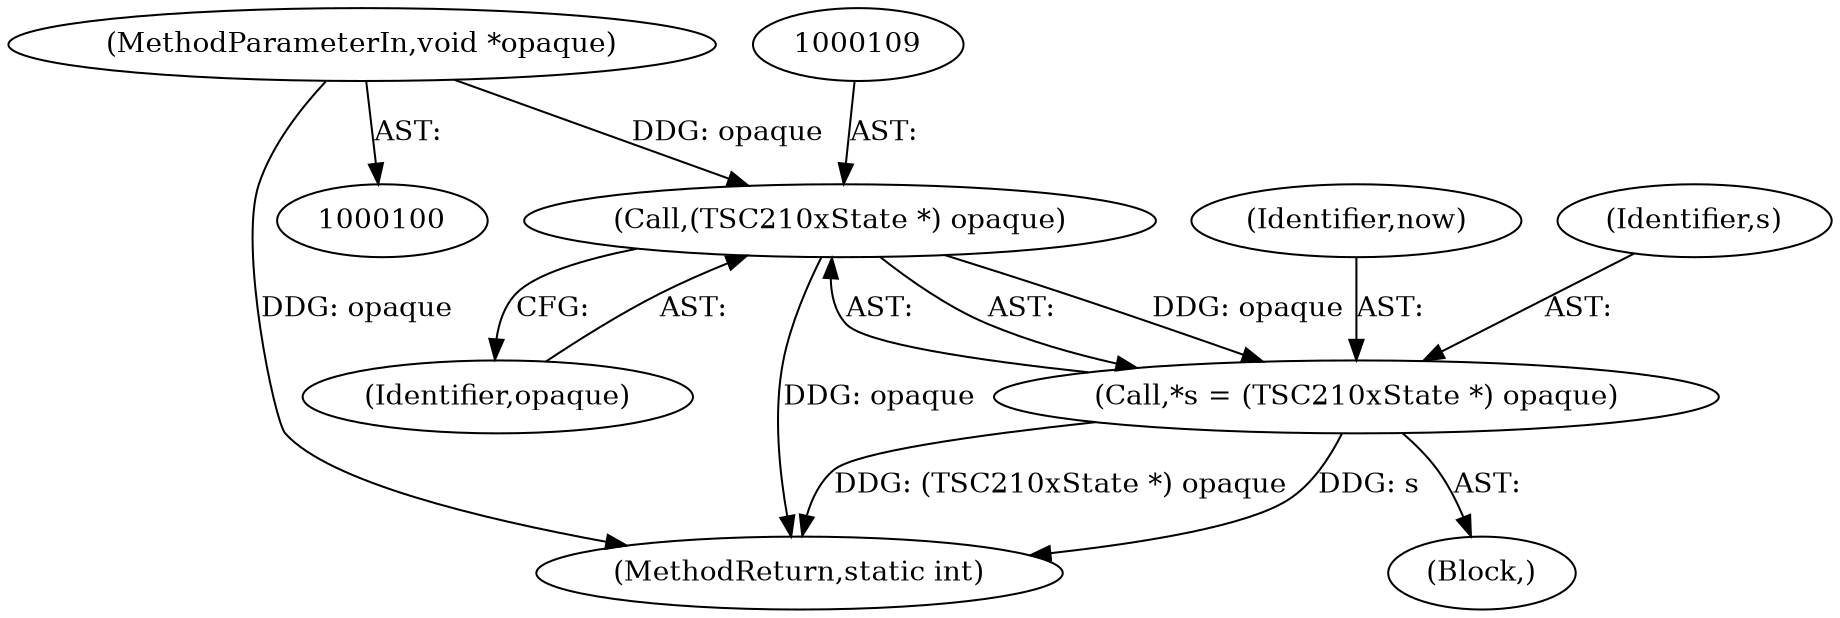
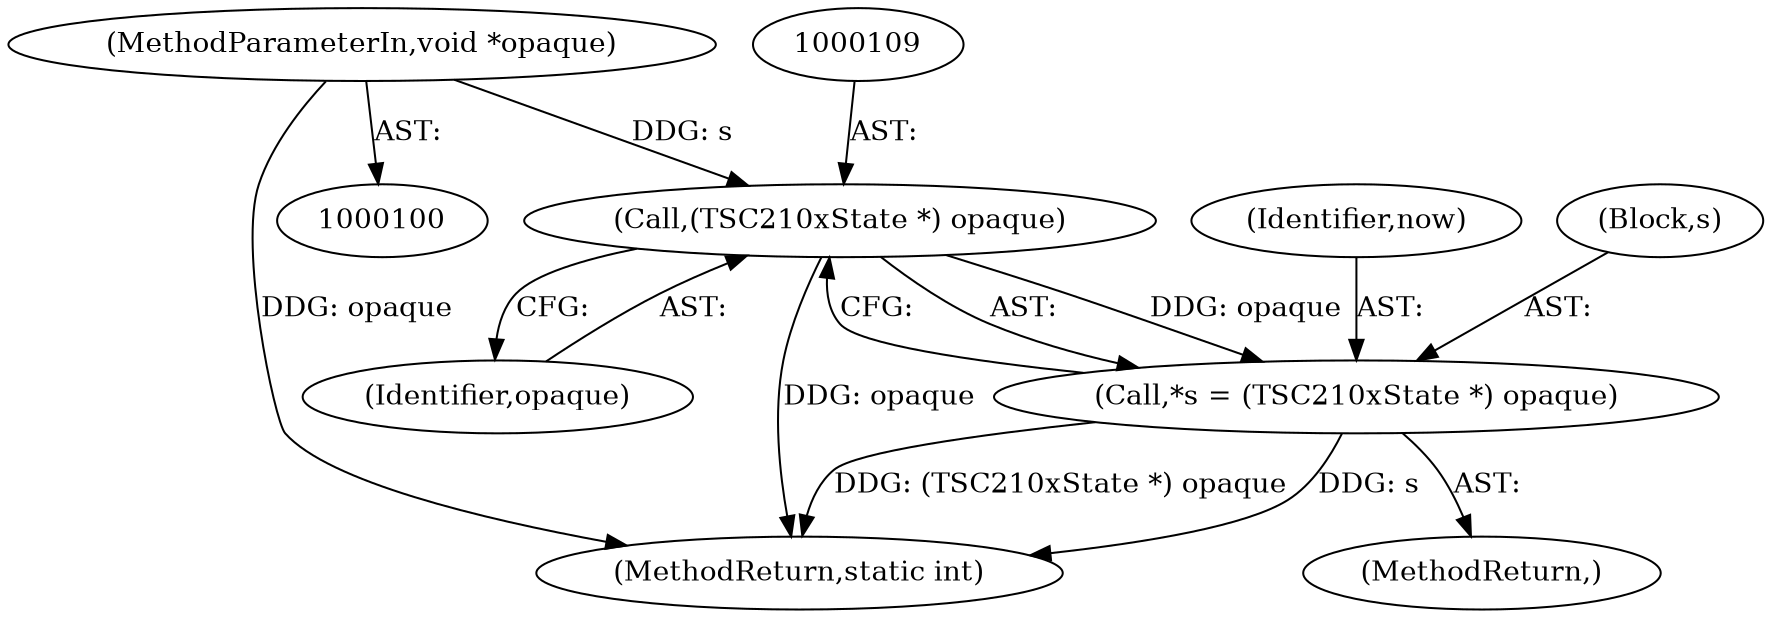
edge "(MethodParameterIn,void *opaque)" -> "(Call,(TSC210xState *) opaque)": label "DDG: opaque" -> "DDG: s"
node "(Identifier,s)": label "(Identifier,s)" -> "(Block,s)"
edge "(Call,*s = (TSC210xState *) opaque)" -> "(Call,(TSC210xState *) opaque)": label "AST: " -> "CFG: "
node "(Block,)": label "(Block,)" -> "(MethodReturn,)"
